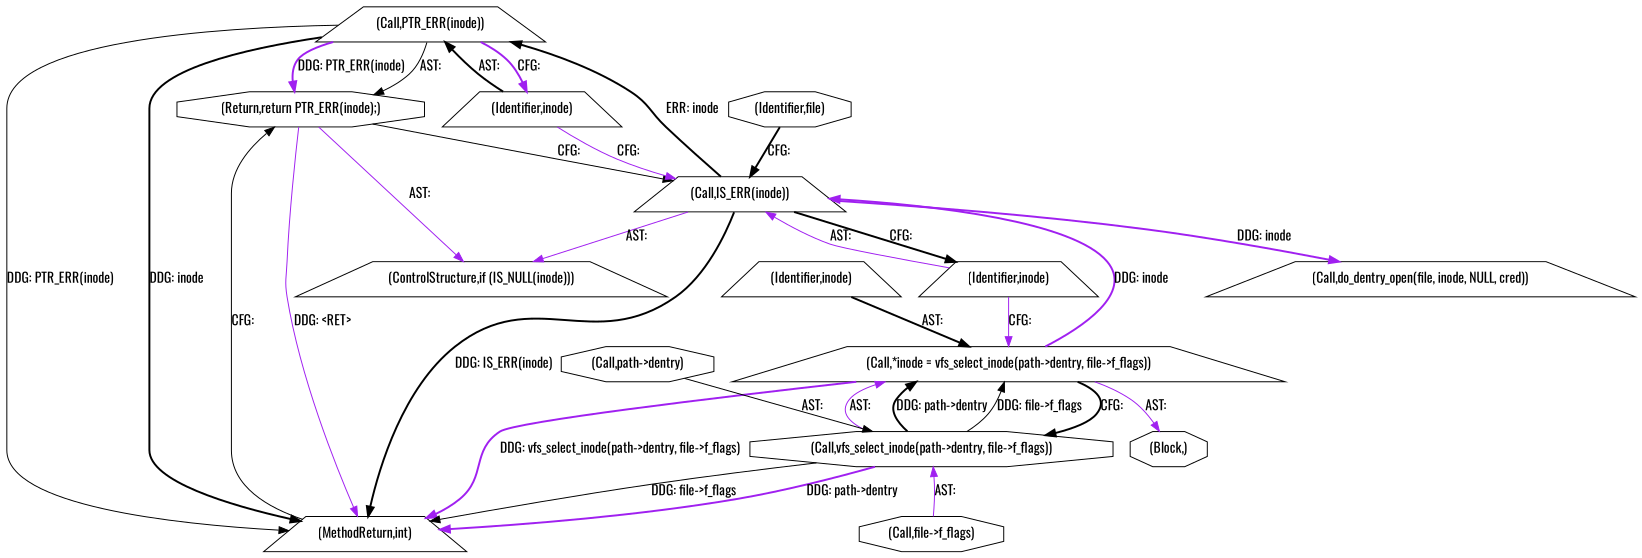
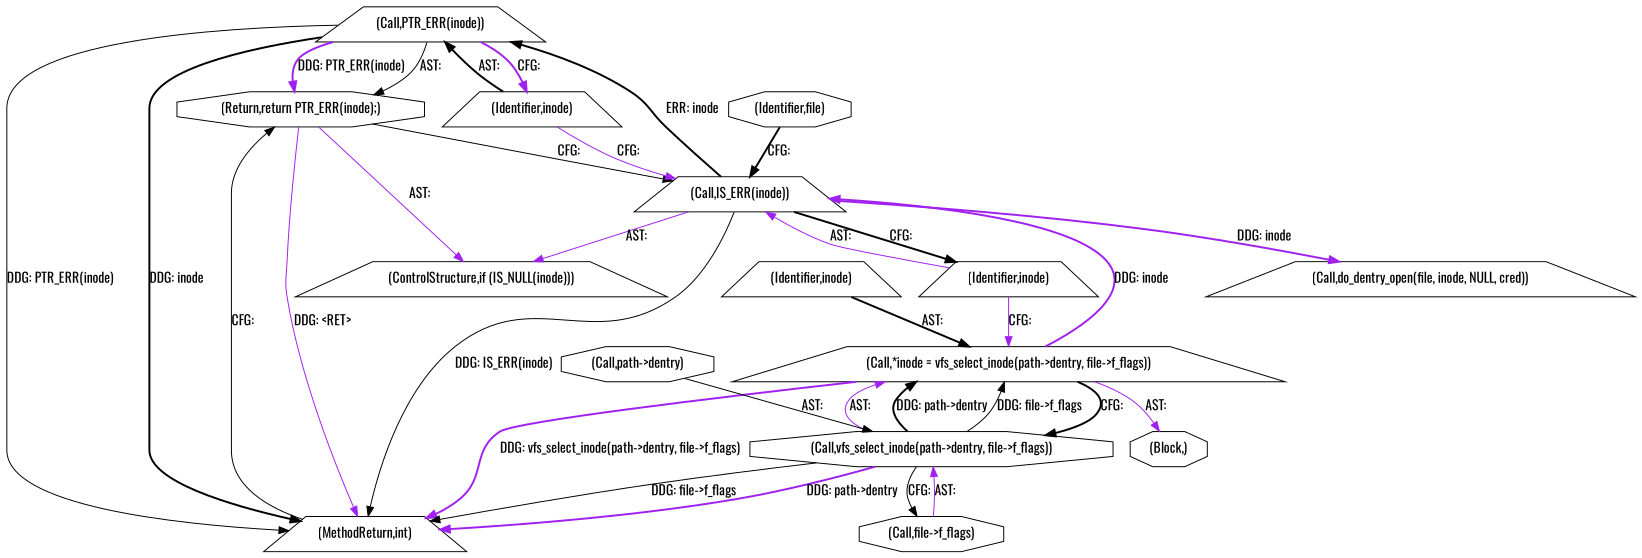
edge "(Call,IS_ERR(inode))" -> "(MethodReturn,int)": style bold -> solid
edge "(Call,vfs_select_inode(path->dentry, file->f_flags))" -> "(Call,file->f_flags)": added, label "CFG:"
